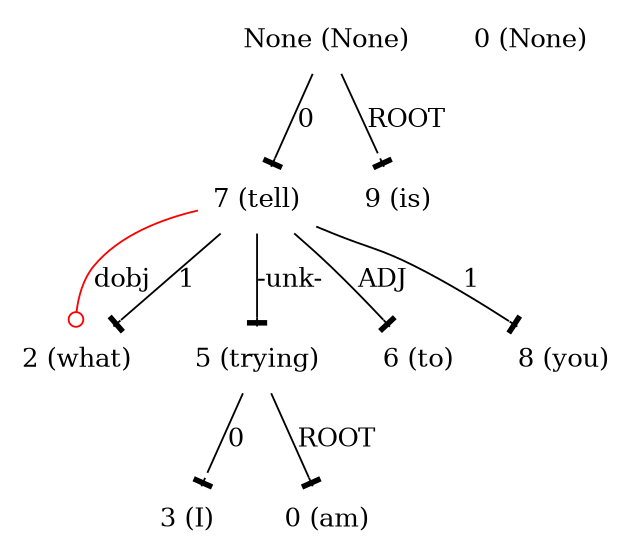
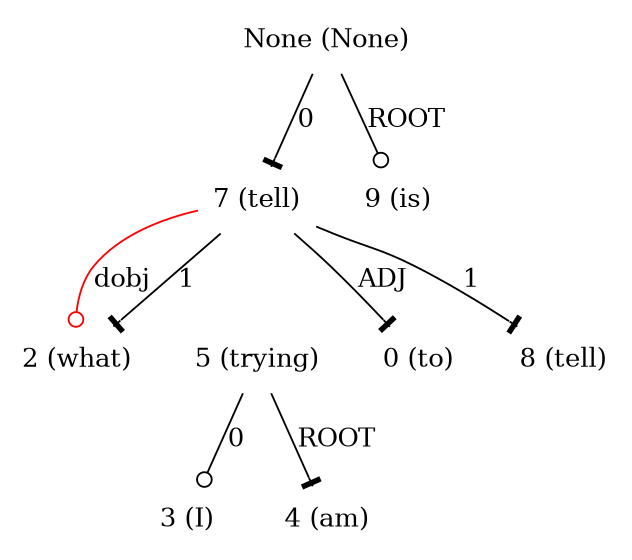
node "0 (None)": removed
edge "None (None)" -> "9 (is)": arrowhead tee -> odot
edge "7 (tell)" -> "5 (trying)": removed, label "-unk-"
node "6 (to)": label "6 (to)" -> "0 (to)"
node "8 (you)": label "8 (you)" -> "8 (tell)"
edge "5 (trying)" -> "3 (I)": arrowhead tee -> odot
node "0 (am)": label "0 (am)" -> "4 (am)"
